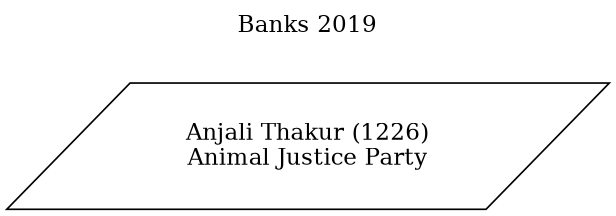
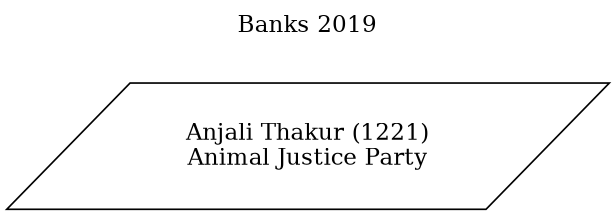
node "Anjali Thakur (1226) Animal Justice Party": label "Anjali Thakur (1226) Animal Justice Party" -> "Anjali Thakur (1221) Animal Justice Party"
